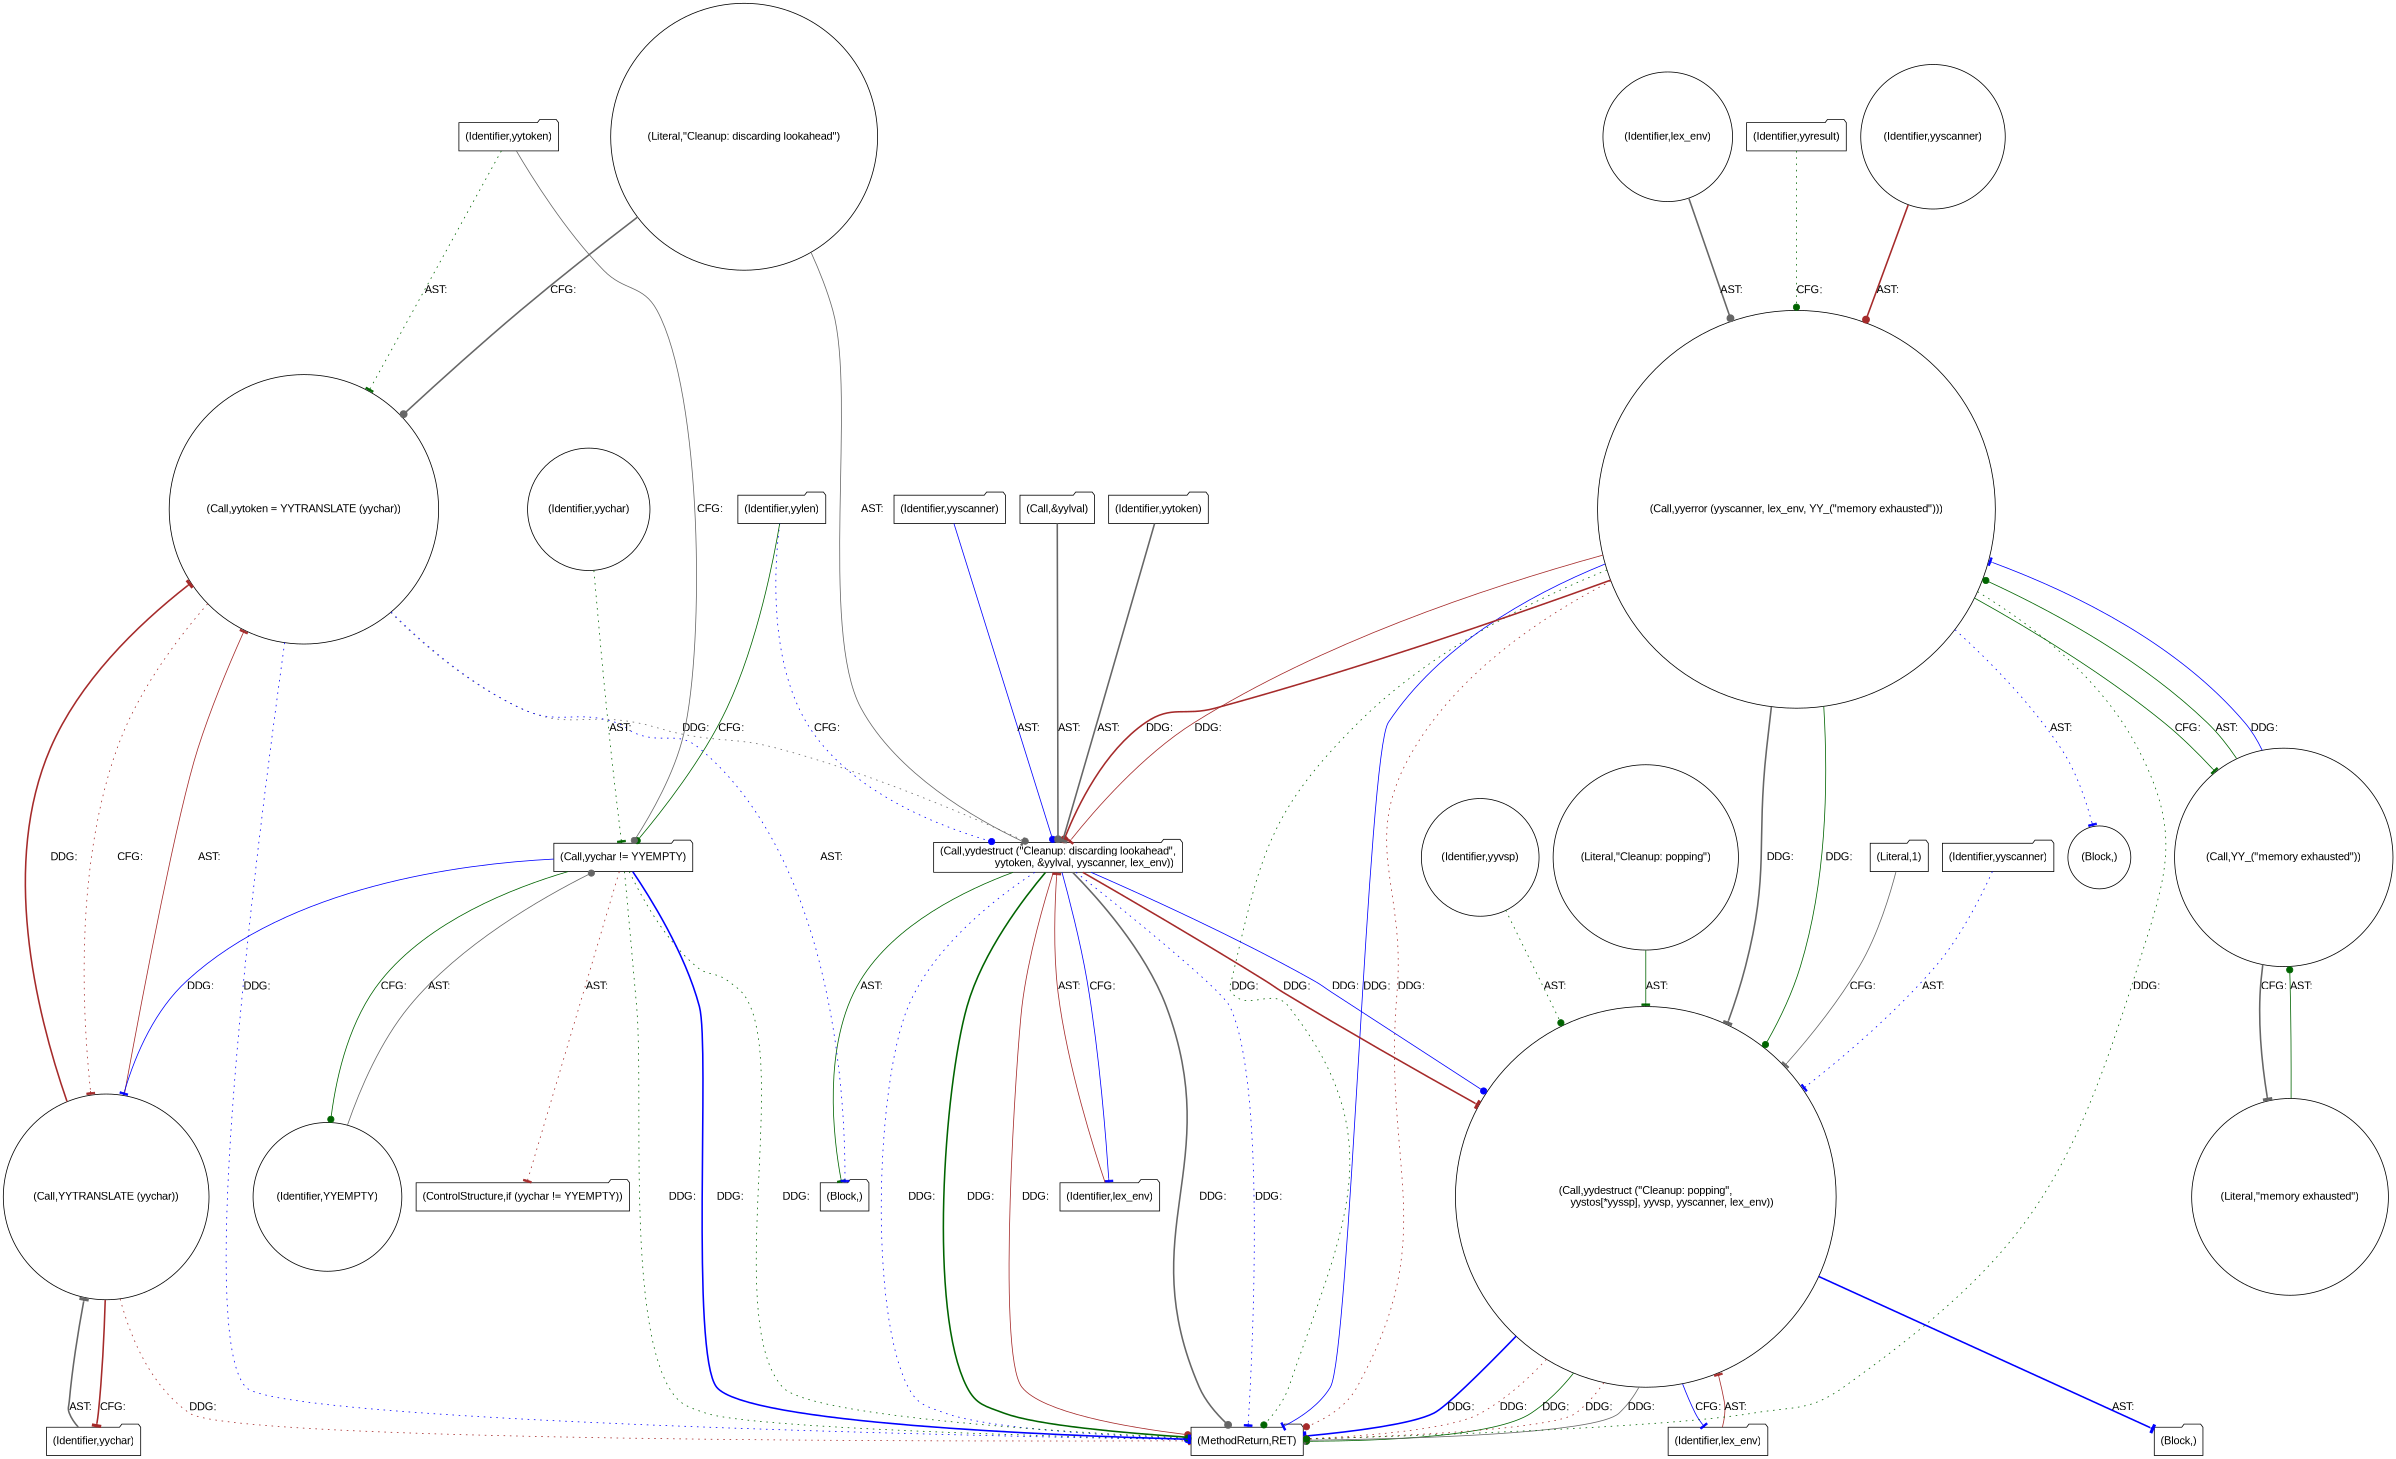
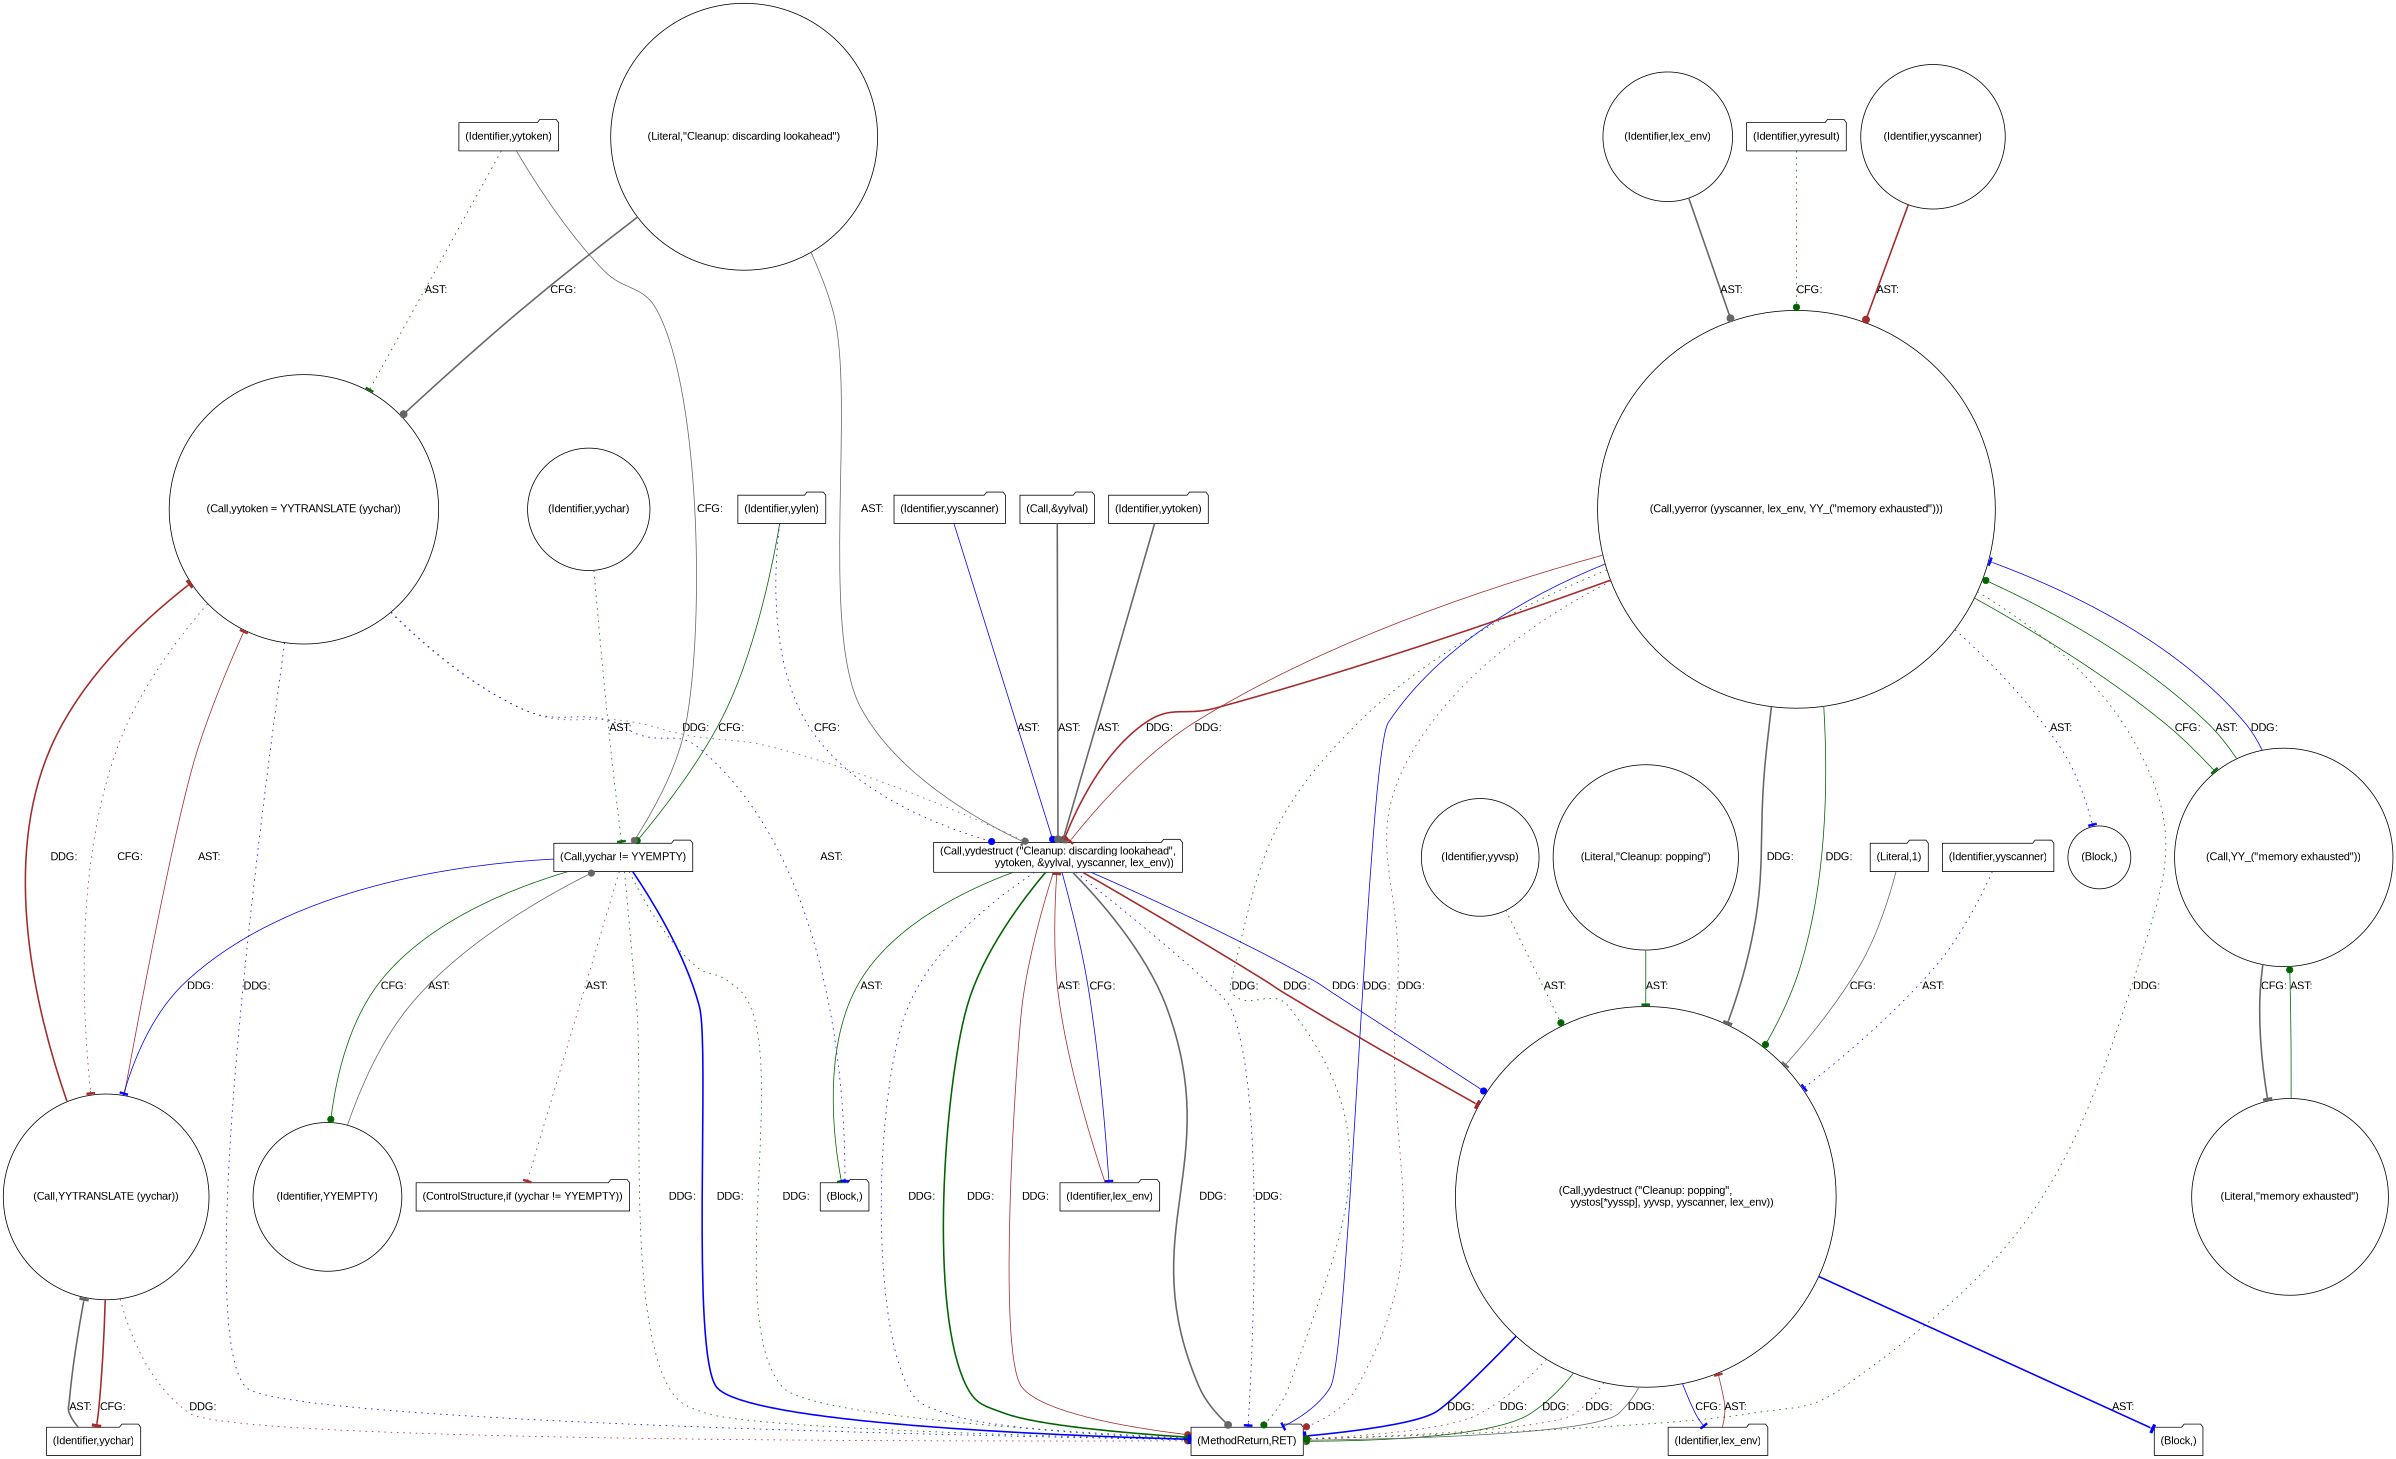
edge "(Call,YYTRANSLATE (yychar))" -> "(MethodReturn,RET)": arrowhead tee -> dot
